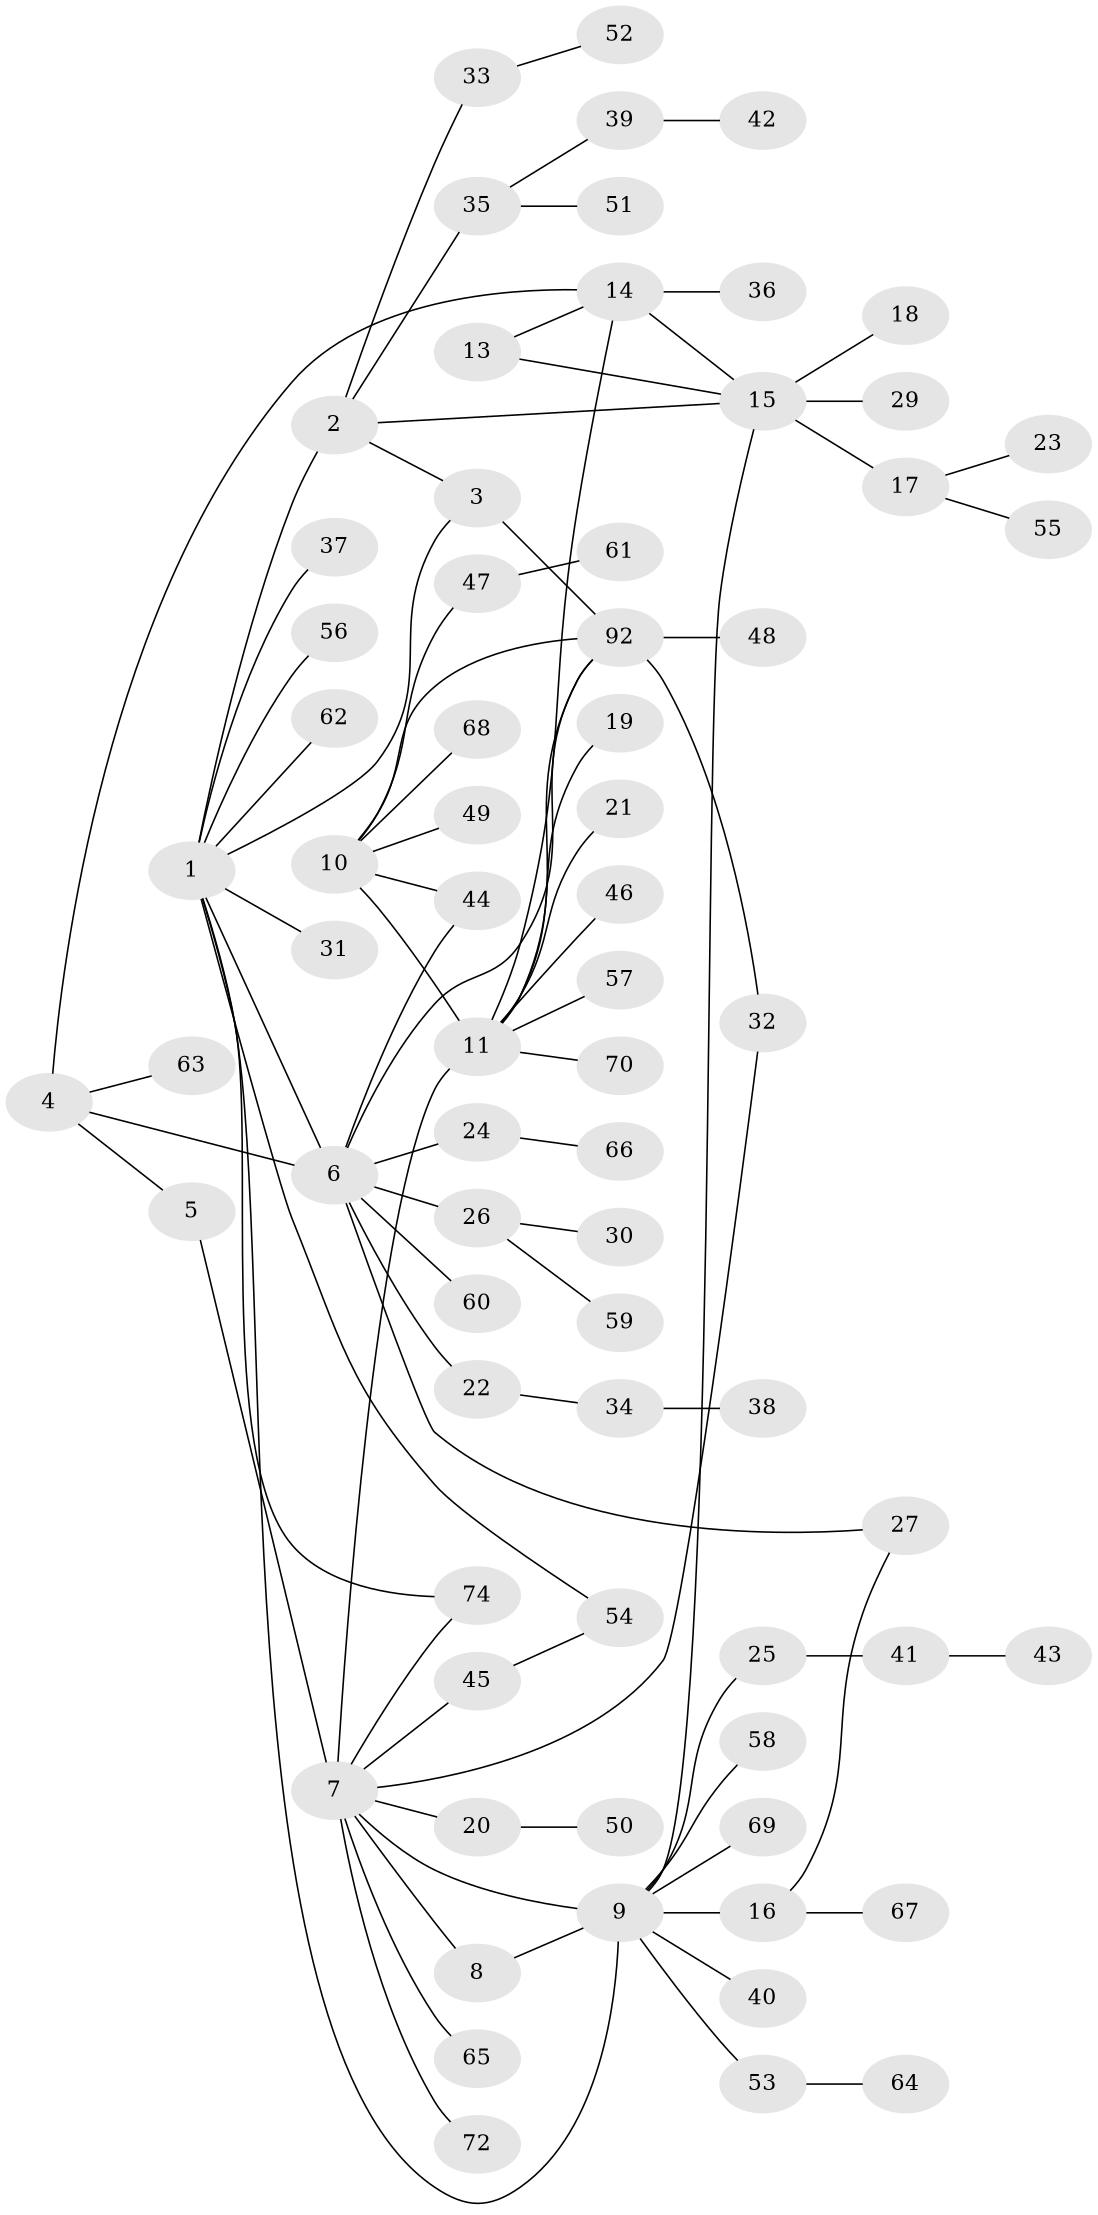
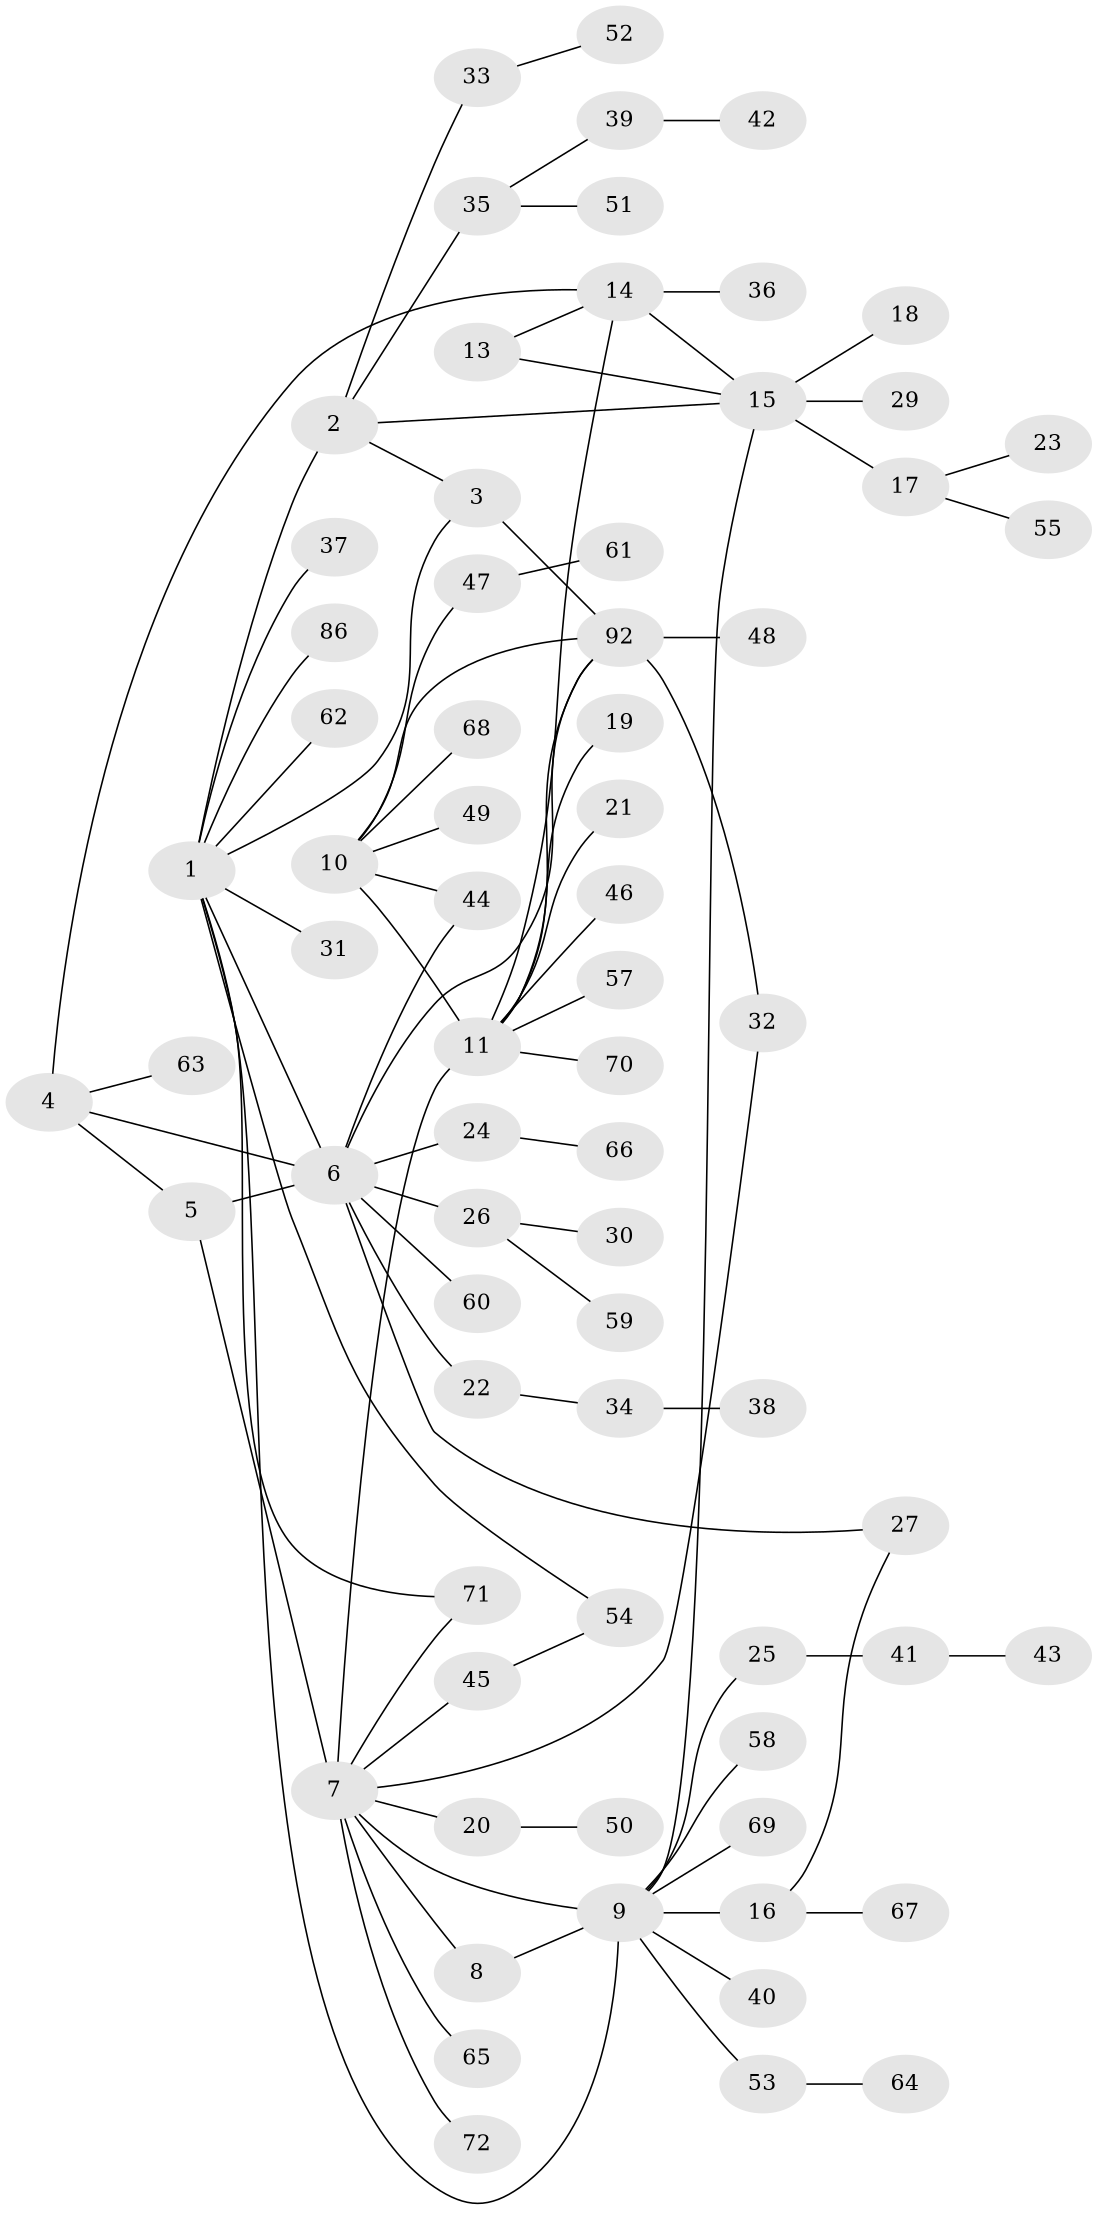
node "56": label "56" -> "86"
edge "6" -- "5": added
node "74": label "74" -> "71"
